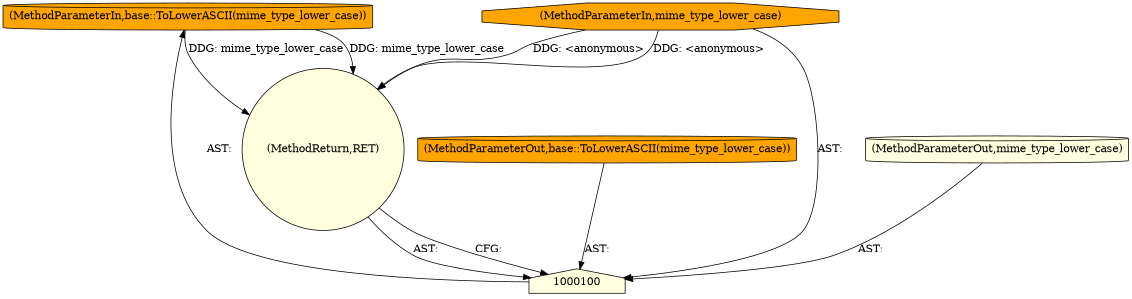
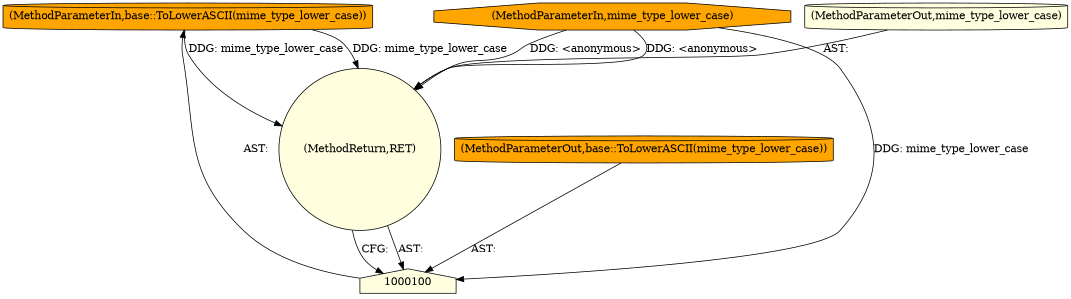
edge "(MethodParameterIn,mime_type_lower_case)" -> "1000100": label "AST: " -> "DDG: mime_type_lower_case"
edge "(MethodParameterOut,mime_type_lower_case)" -> "1000100": now "(MethodParameterOut,mime_type_lower_case)" -> "(MethodReturn,RET)"
